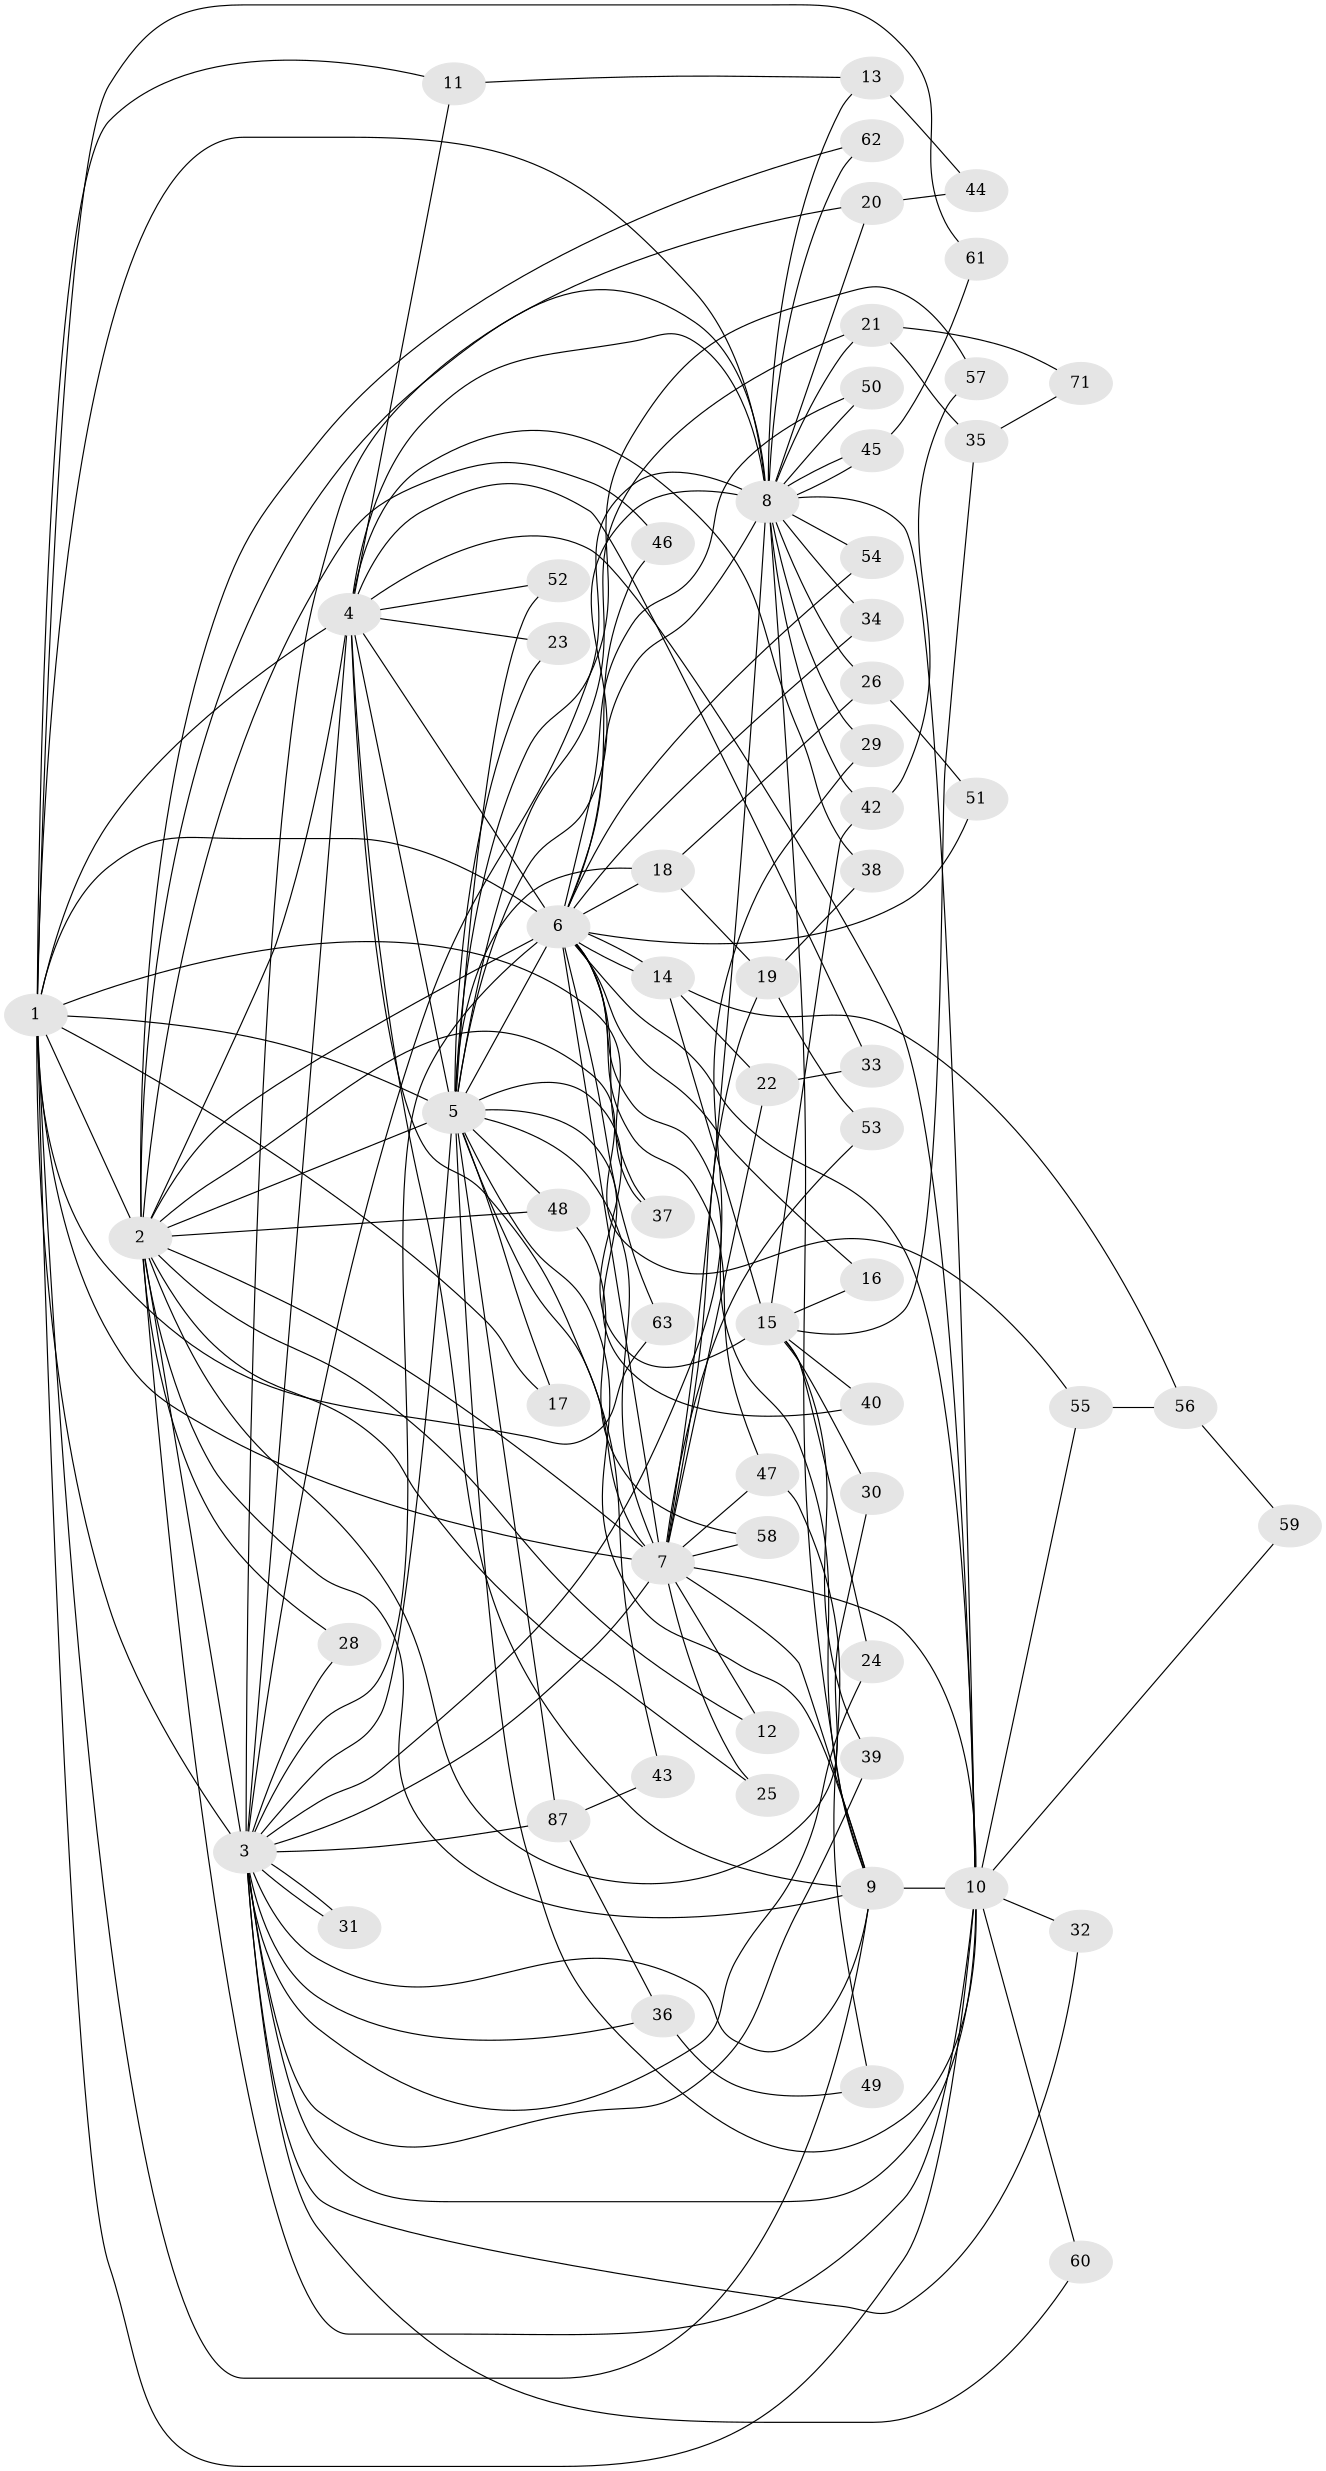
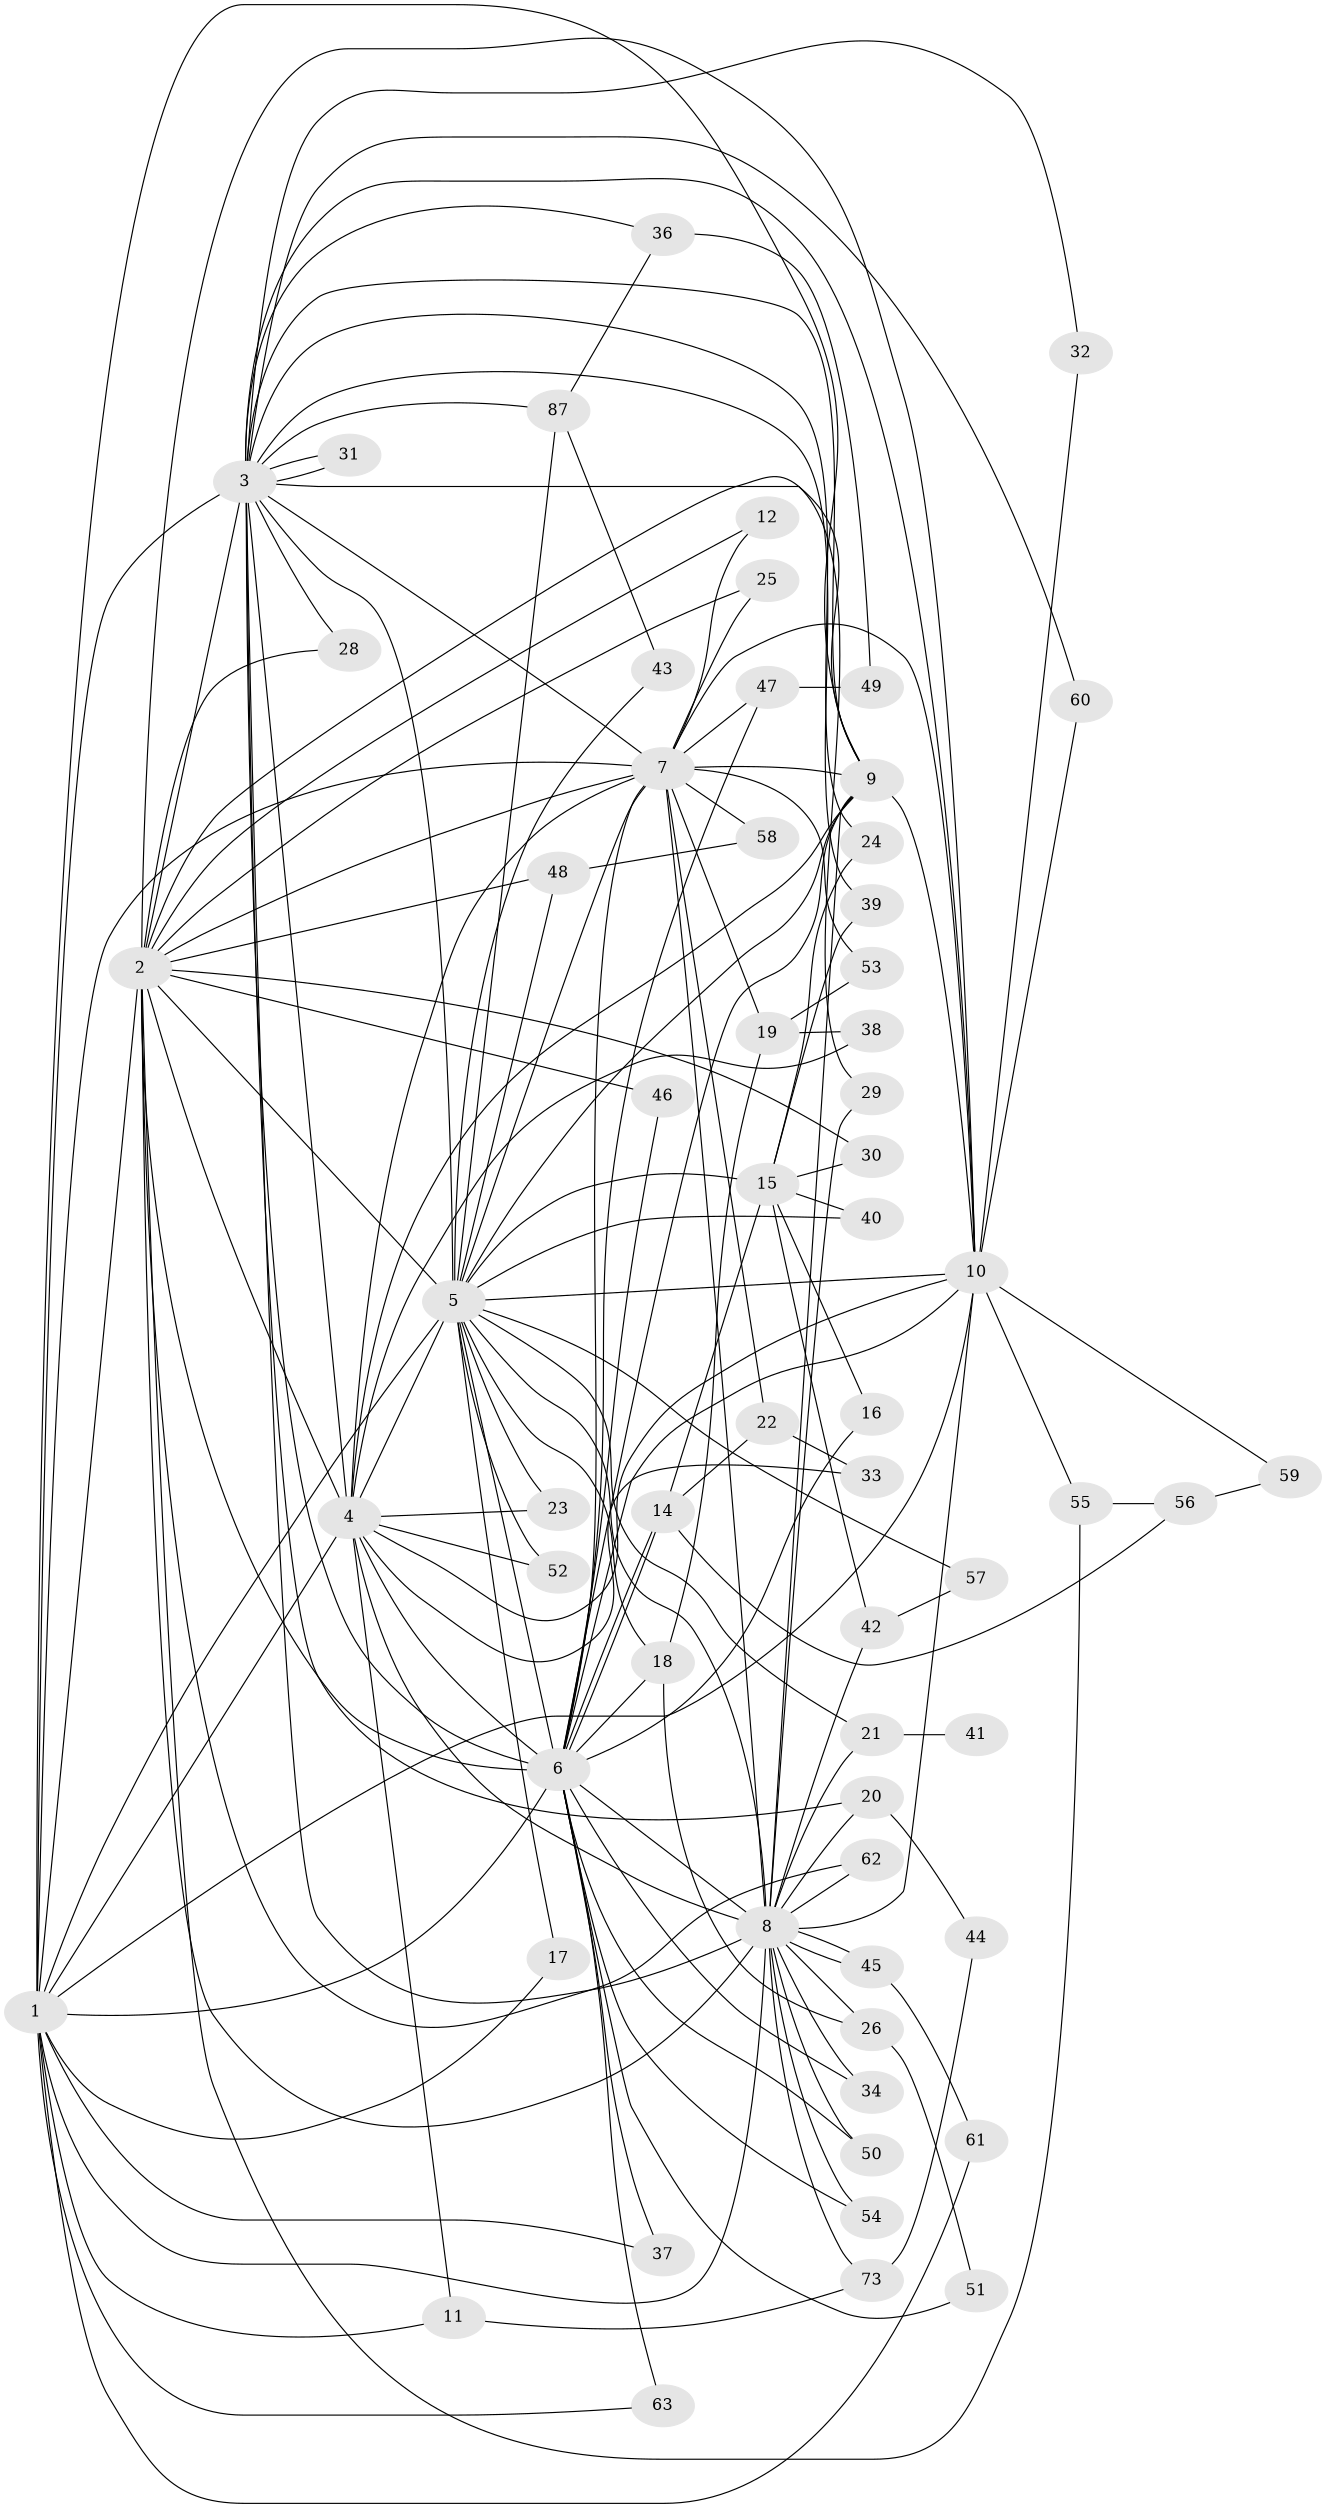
node "13": label "13" -> "73"
node "71": label "71" -> "41"
node "35": removed
